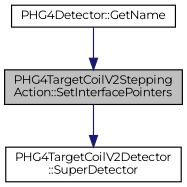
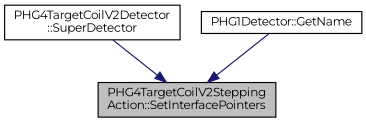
node "PHG4Detector::GetName": label "PHG4Detector::GetName" -> "PHG1Detector::GetName"
edge "PHG4TargetCoilV2Stepping Action::SetInterfacePointers" -> "PHG4TargetCoilV2Detector ::SuperDetector": reversed
